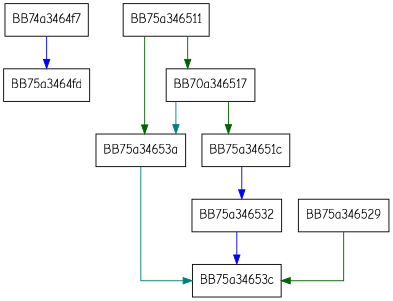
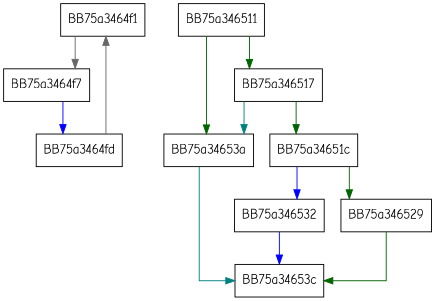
node "BB74a3464f7": label "BB74a3464f7" -> "BB75a3464f7"
node "BB75a3464f1": added
node "BB70a346517": label "BB70a346517" -> "BB75a346517"
edge "BB75a34651c" -> "BB75a346529": added
